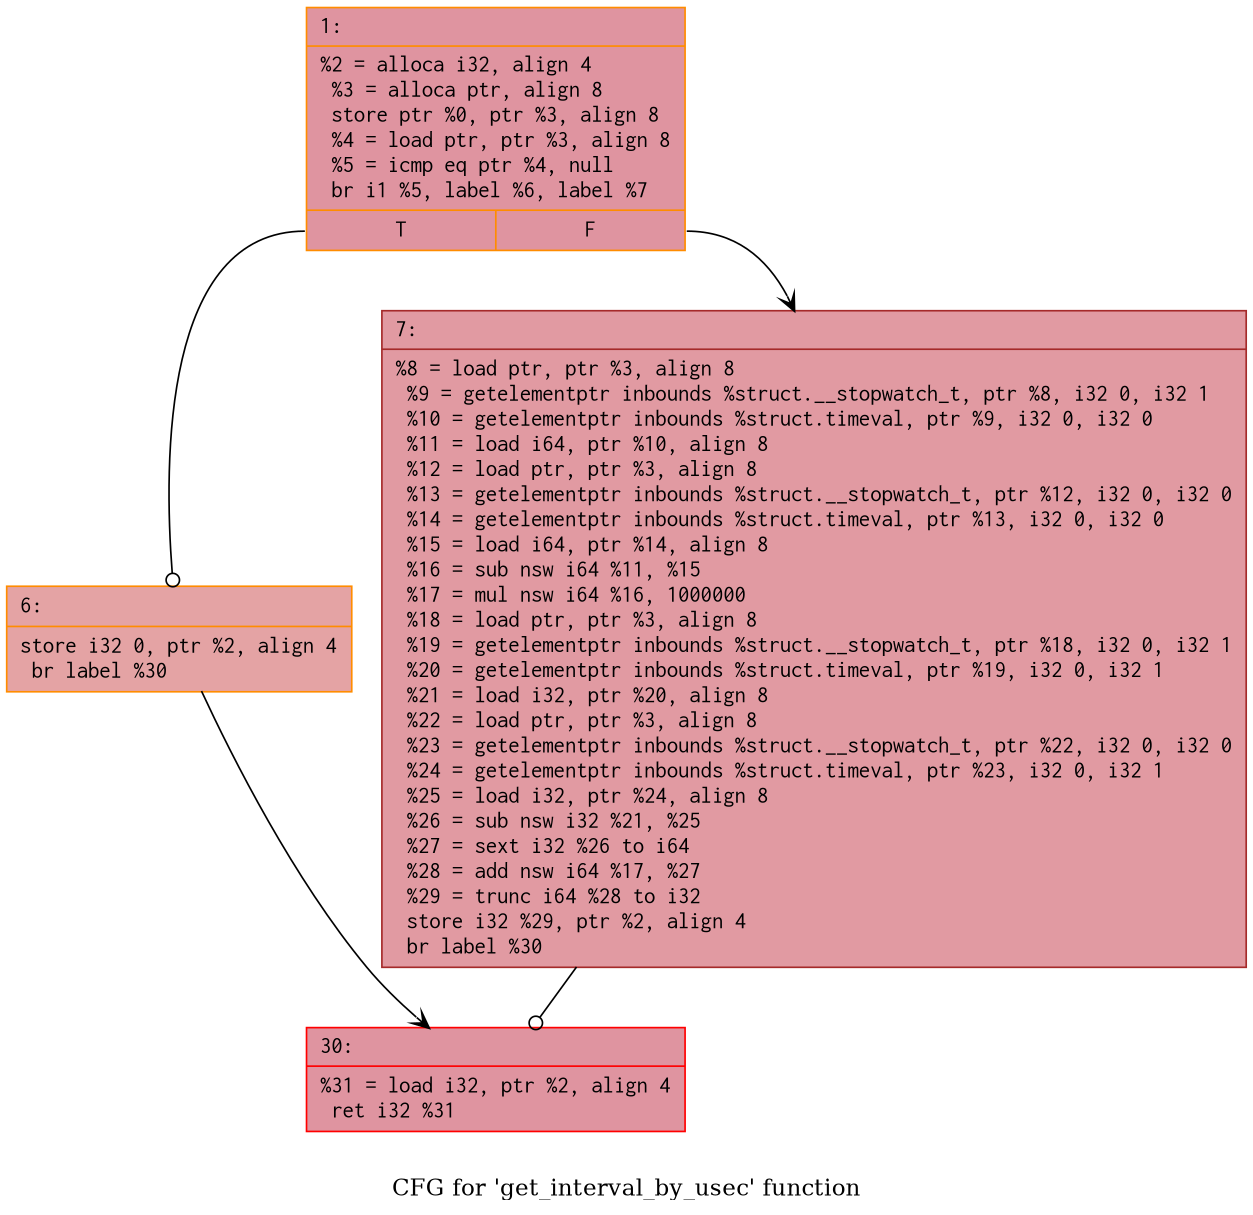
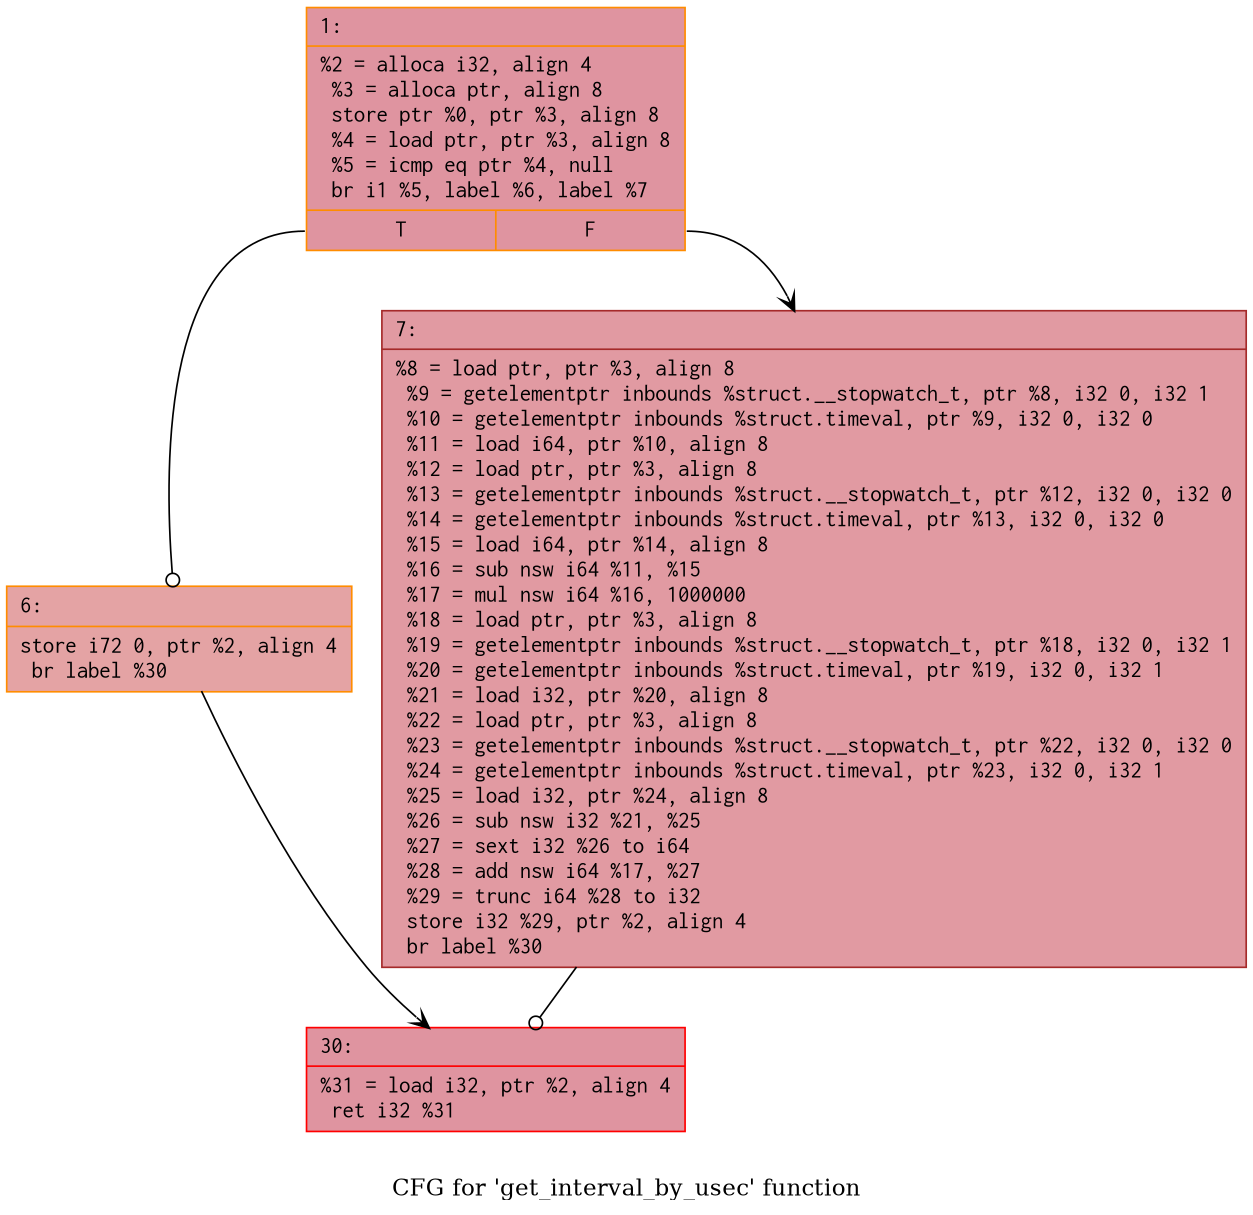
node "6:": text "store i32 0, ptr %2, align 4" -> "store i72 0, ptr %2, align 4"
